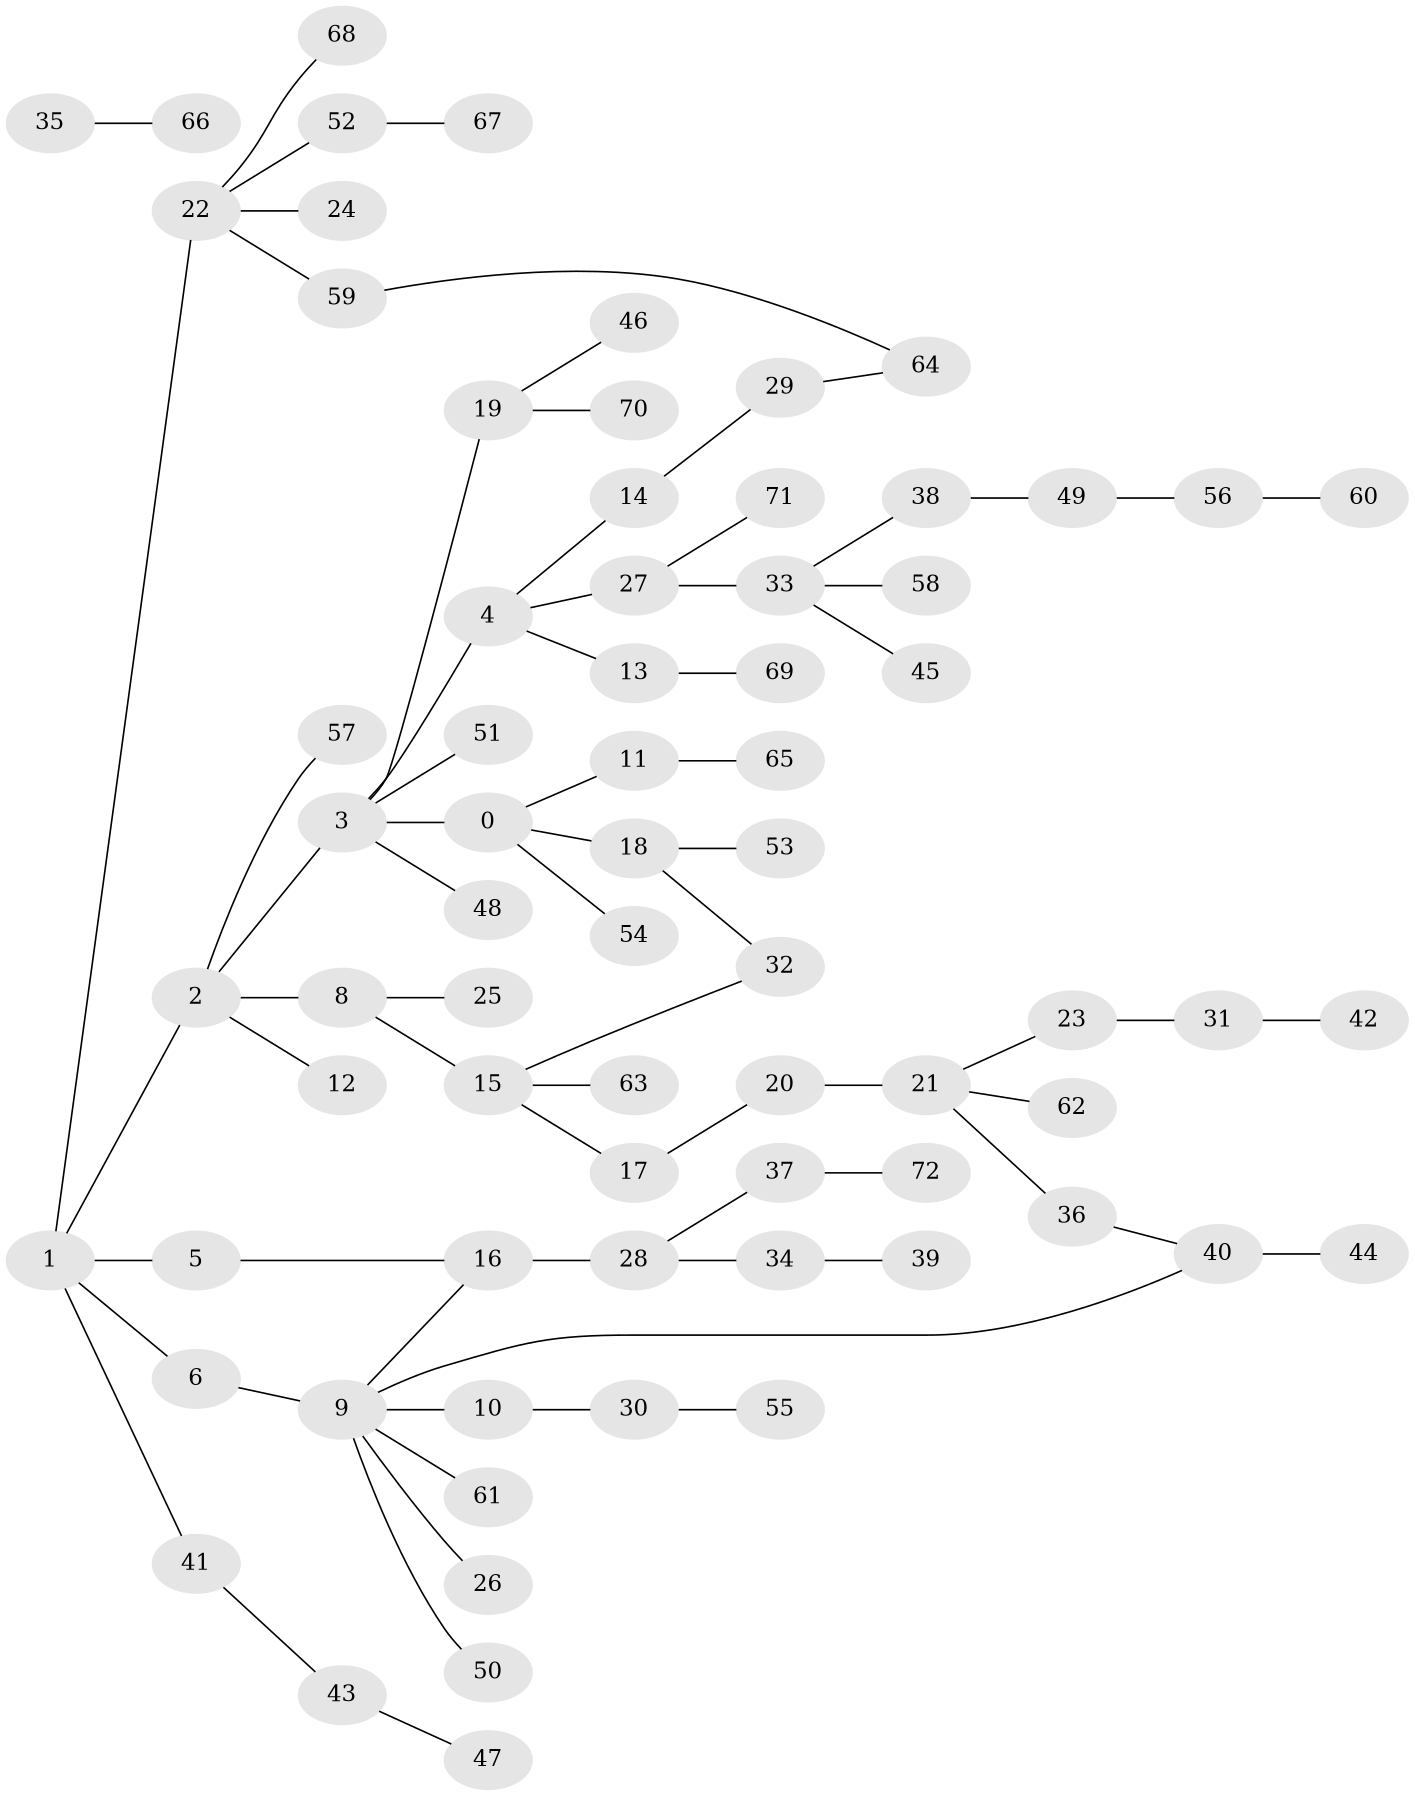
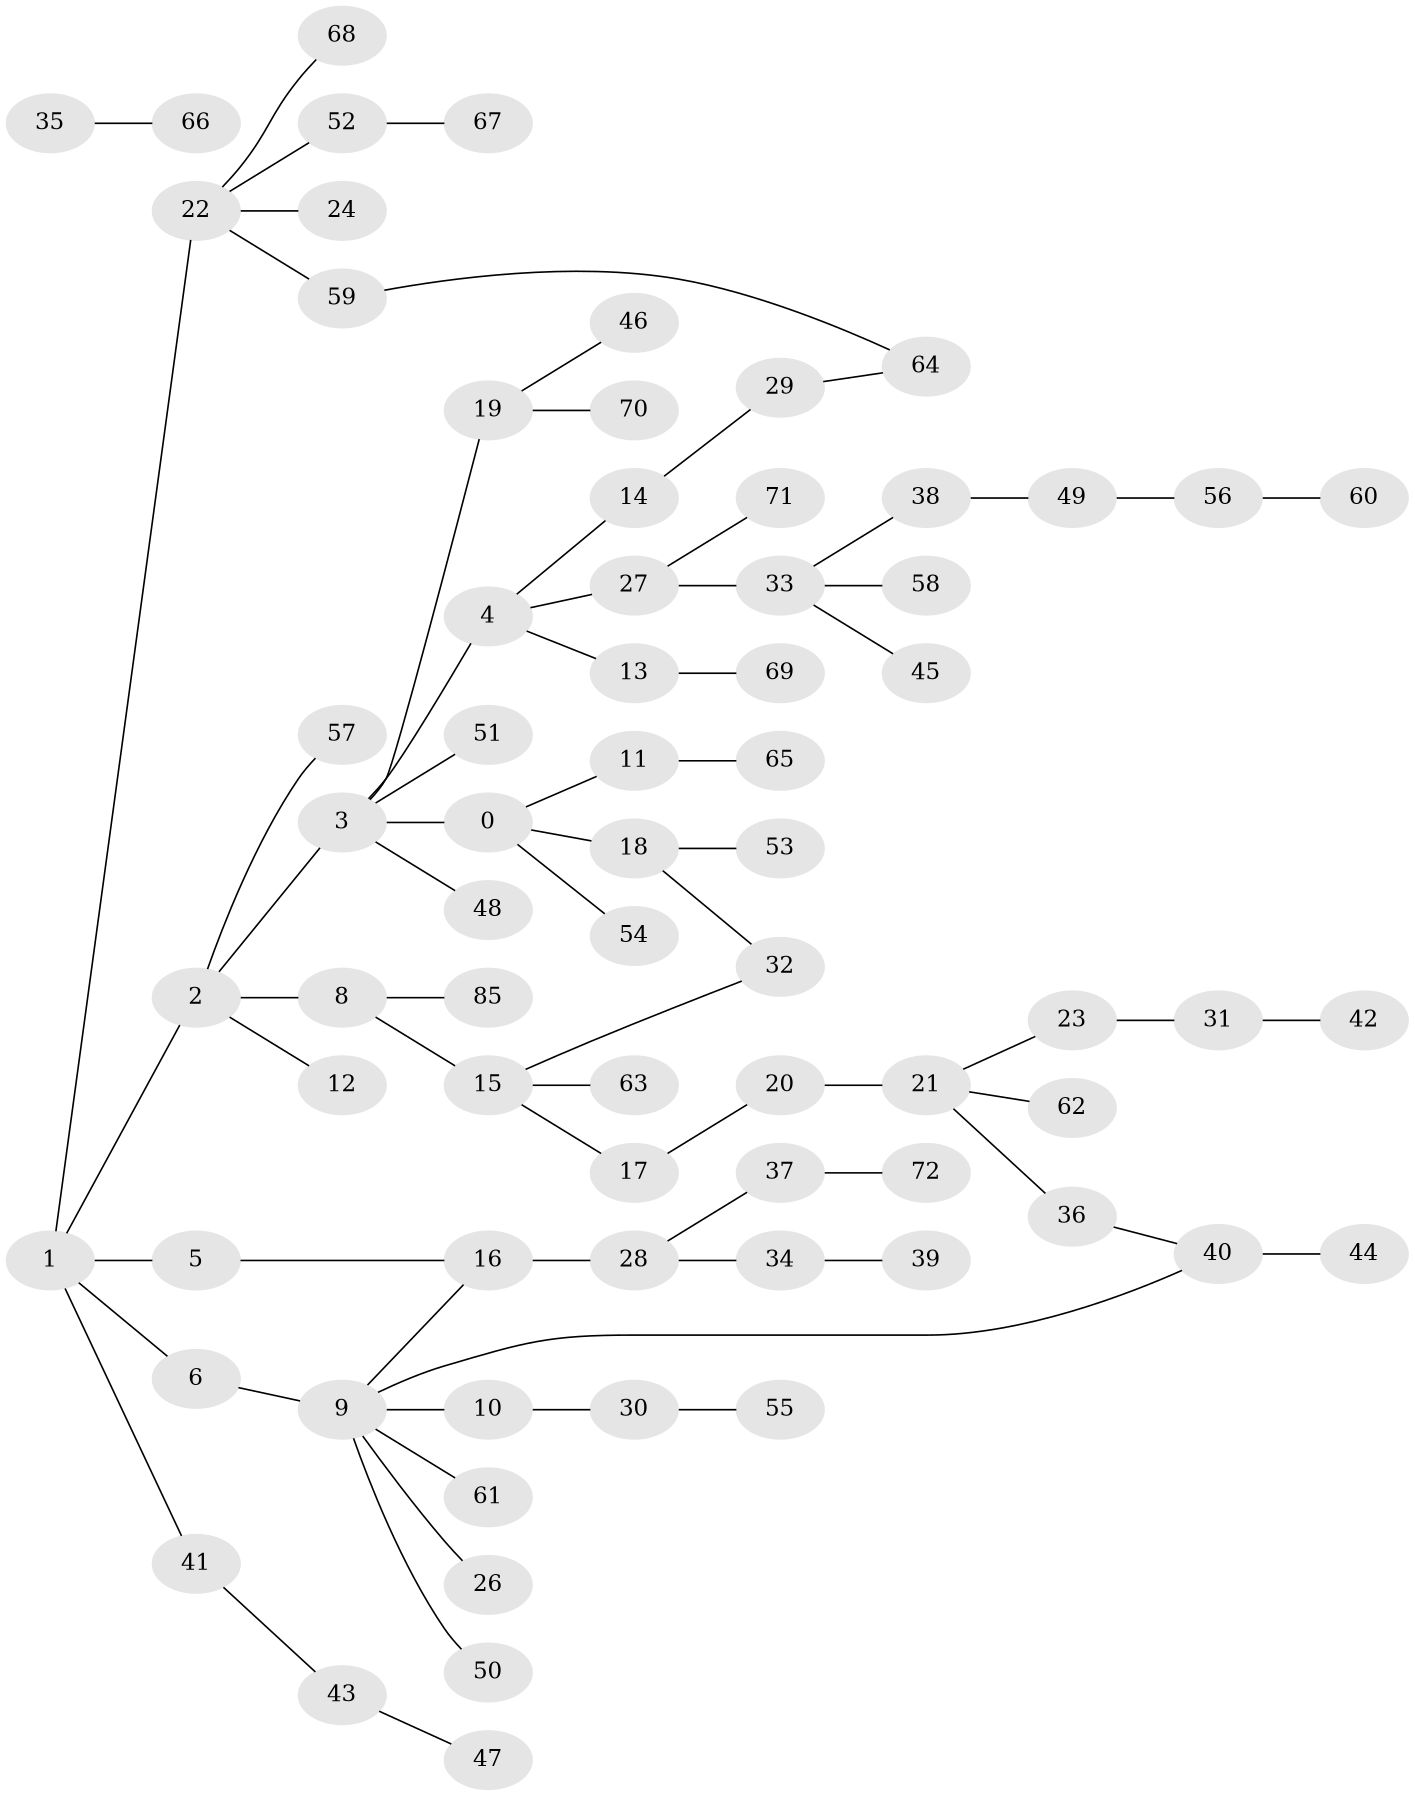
node "25": label "25" -> "85"
